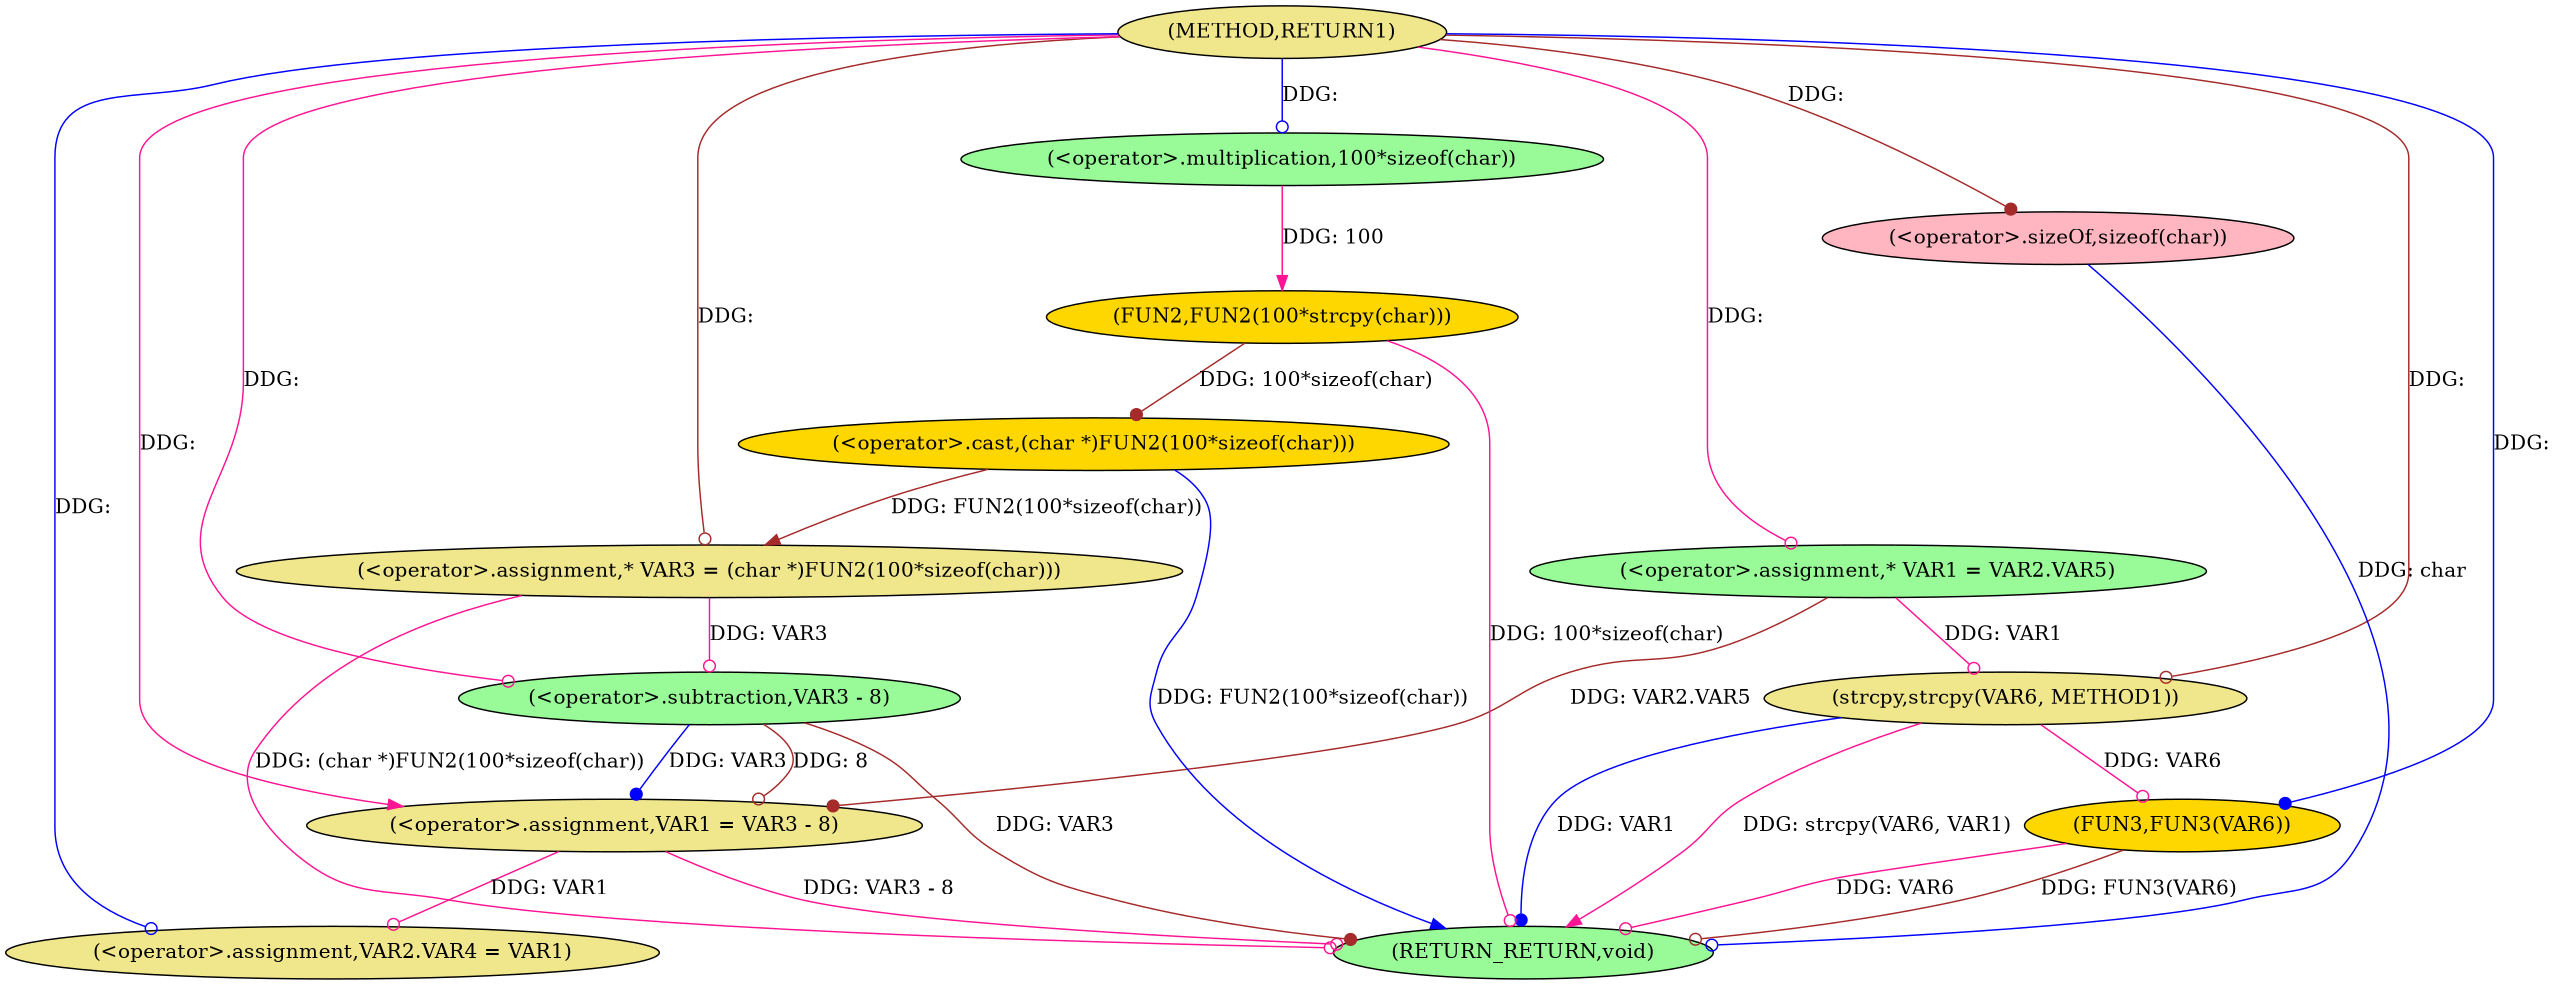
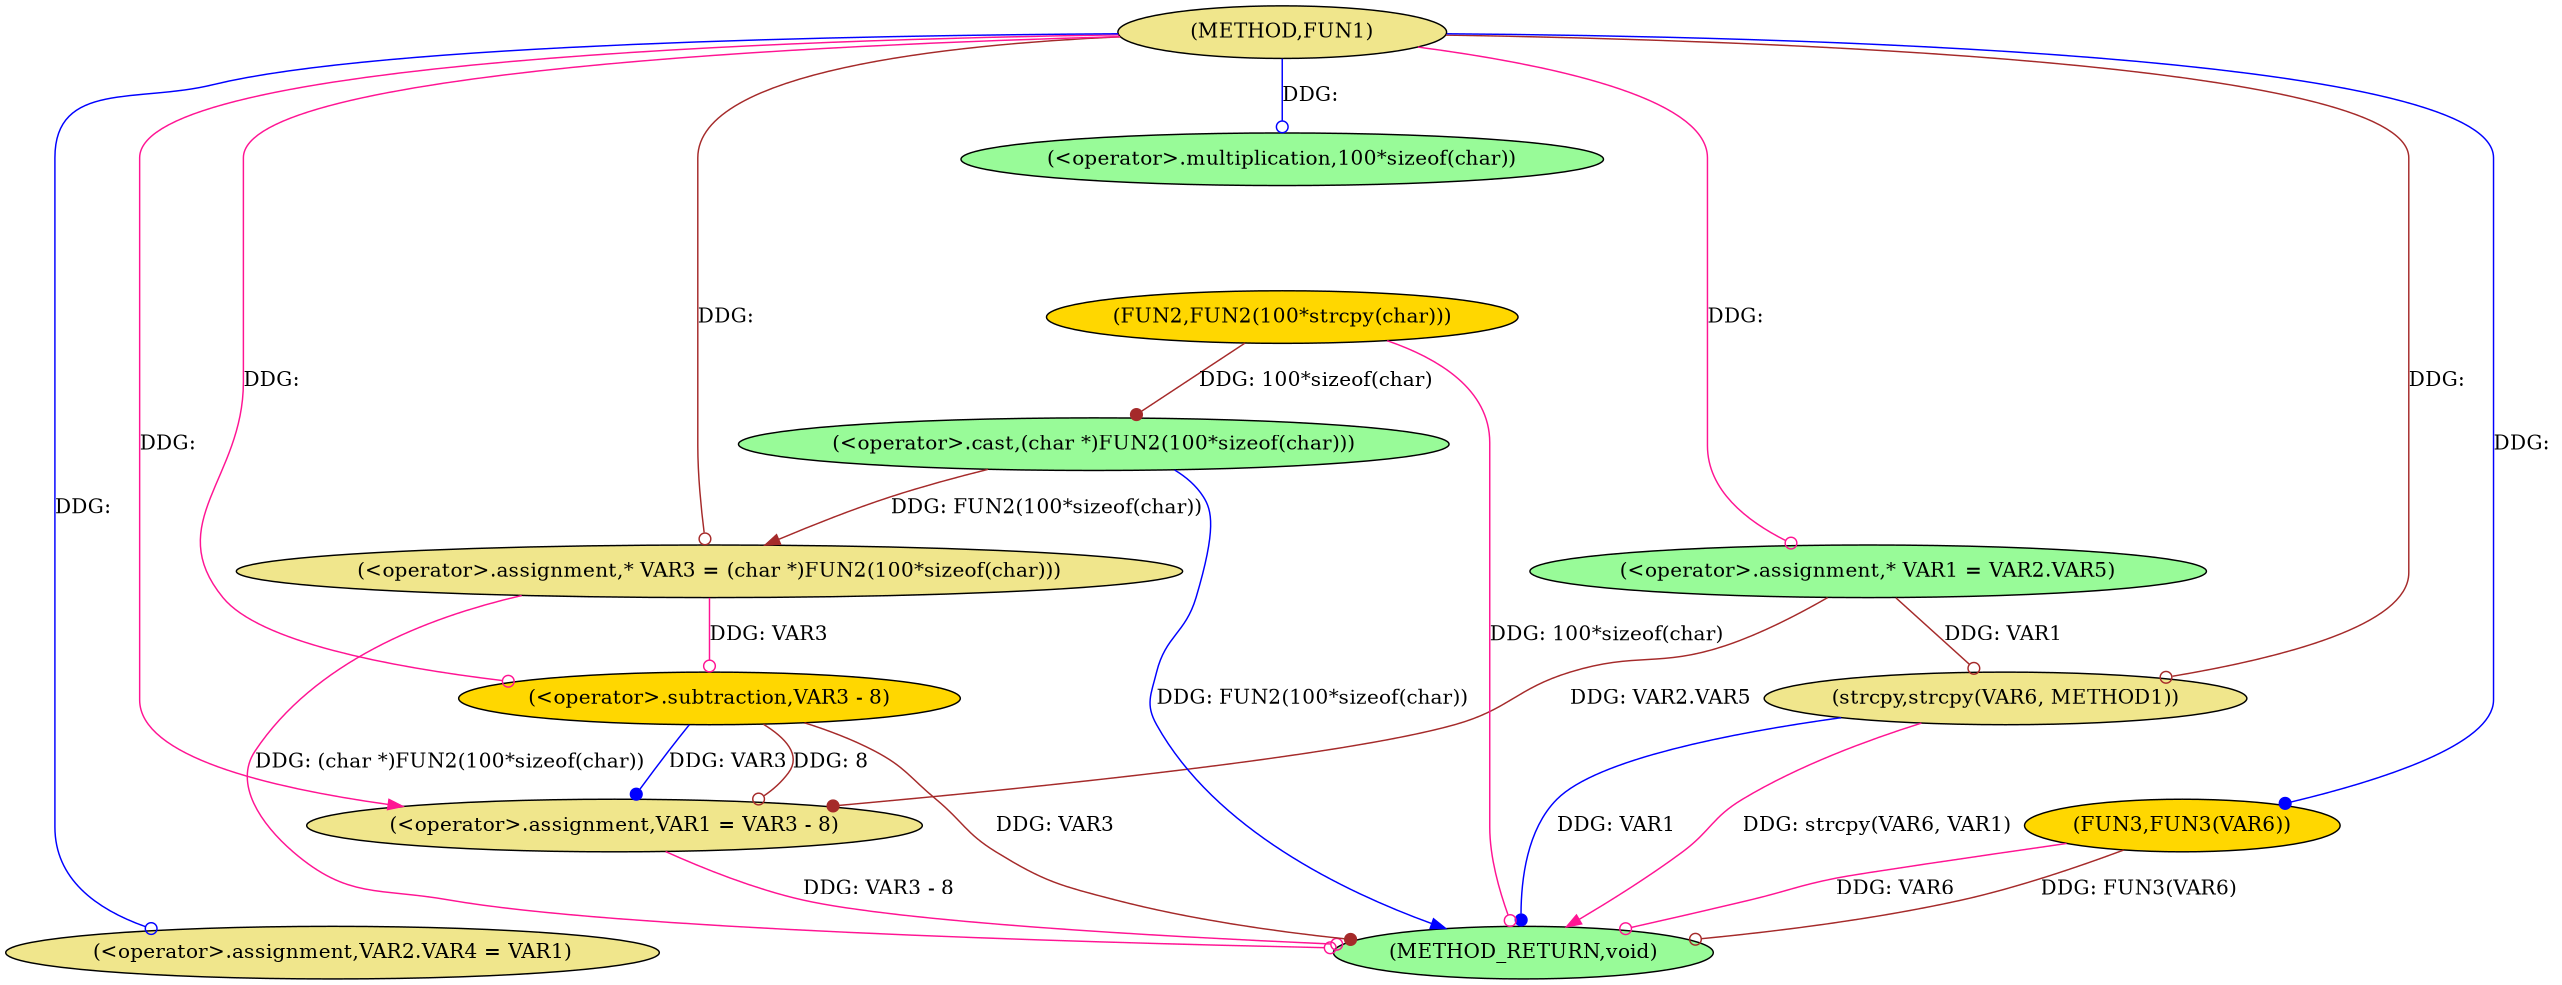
node "(METHOD,RETURN1)": label "(METHOD,RETURN1)" -> "(METHOD,FUN1)"
edge "(<operator>.multiplication,100*sizeof(char))" -> "(FUN2,FUN2(100*strcpy(char)))": removed, label "DDG: 100"
node "(<operator>.sizeOf,sizeof(char))": removed
node "(<operator>.cast,(char *)FUN2(100*sizeof(char)))": fillcolor gold -> palegreen
edge "(<operator>.assignment,* VAR1 = VAR2.VAR5)" -> "(strcpy,strcpy(VAR6, METHOD1))": color deeppink -> brown
node "(<operator>.subtraction,VAR3 - 8)": fillcolor palegreen -> gold
edge "(strcpy,strcpy(VAR6, METHOD1))" -> "(FUN3,FUN3(VAR6))": removed, label "DDG: VAR6"
edge "(<operator>.assignment,VAR1 = VAR3 - 8)" -> "(<operator>.assignment,VAR2.VAR4 = VAR1)": removed, label "DDG: VAR1"
node "(RETURN_RETURN,void)": label "(RETURN_RETURN,void)" -> "(METHOD_RETURN,void)"
